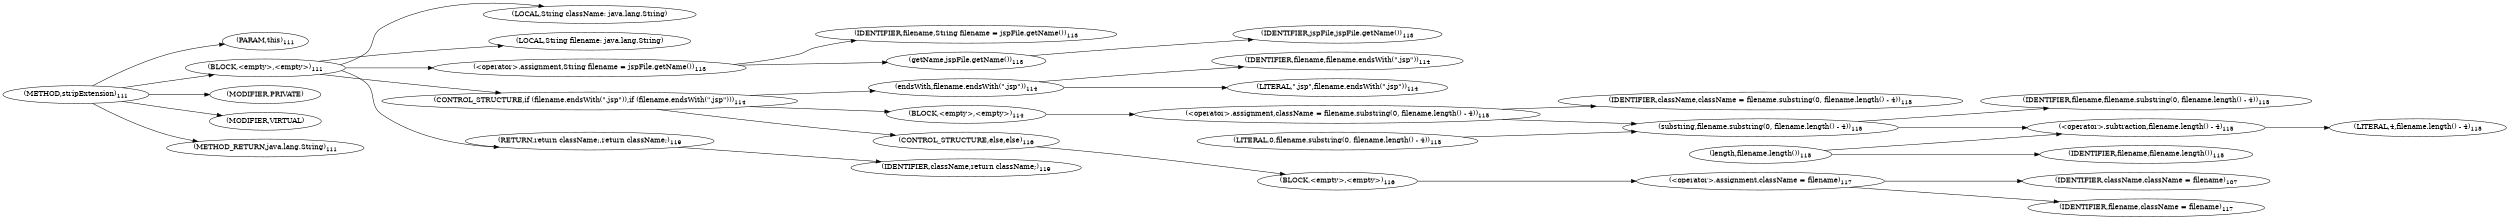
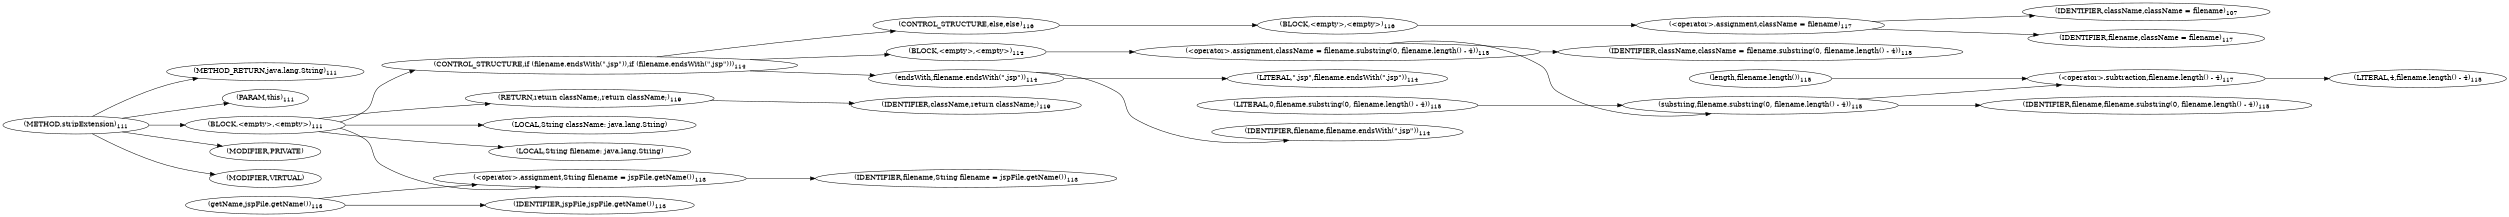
edge "(<operator>.assignment,String filename = jspFile.getName())" -> "(getName,jspFile.getName())": reversed
node "(<operator>.subtraction,filename.length() - 4)": text "115" -> "117"
node "(IDENTIFIER,filename,filename.length())": removed
